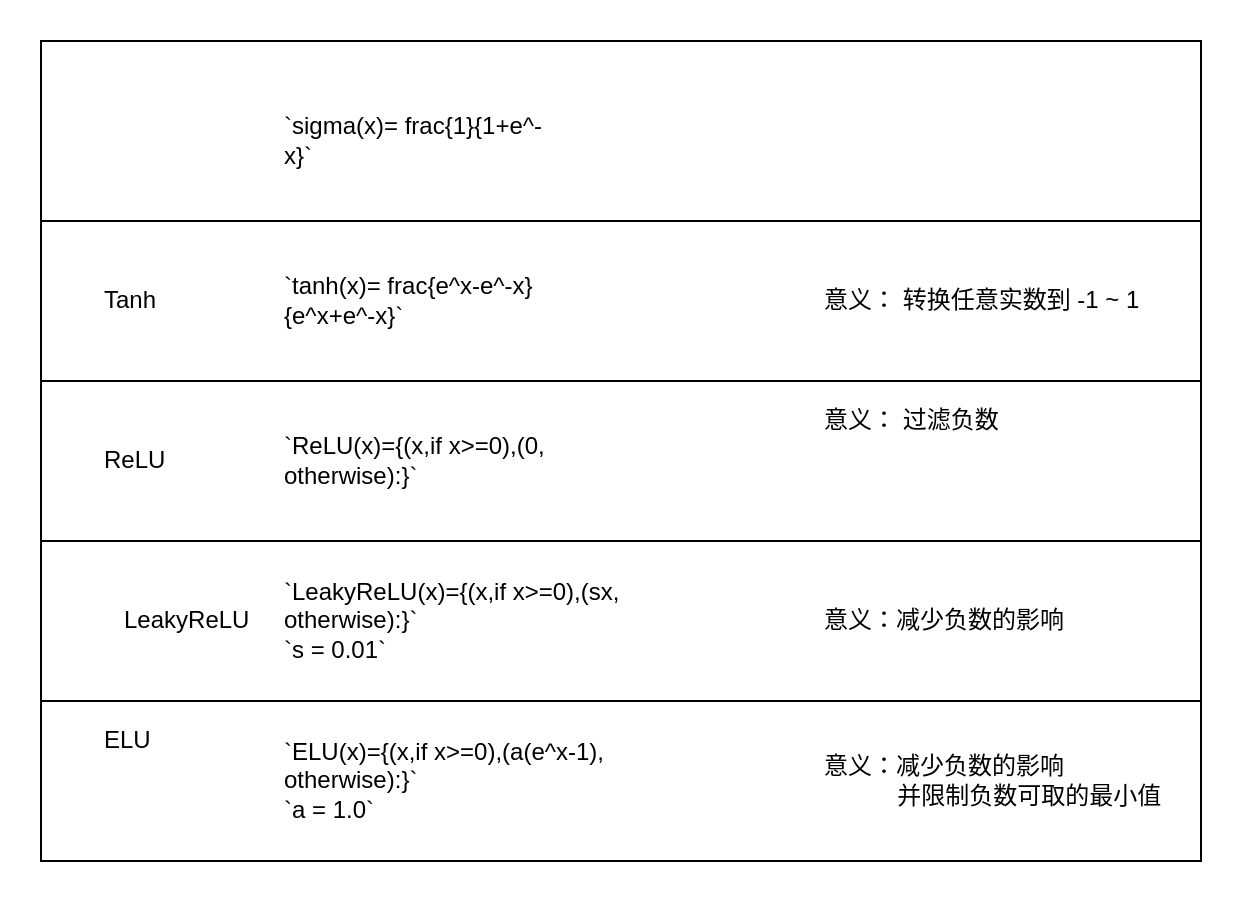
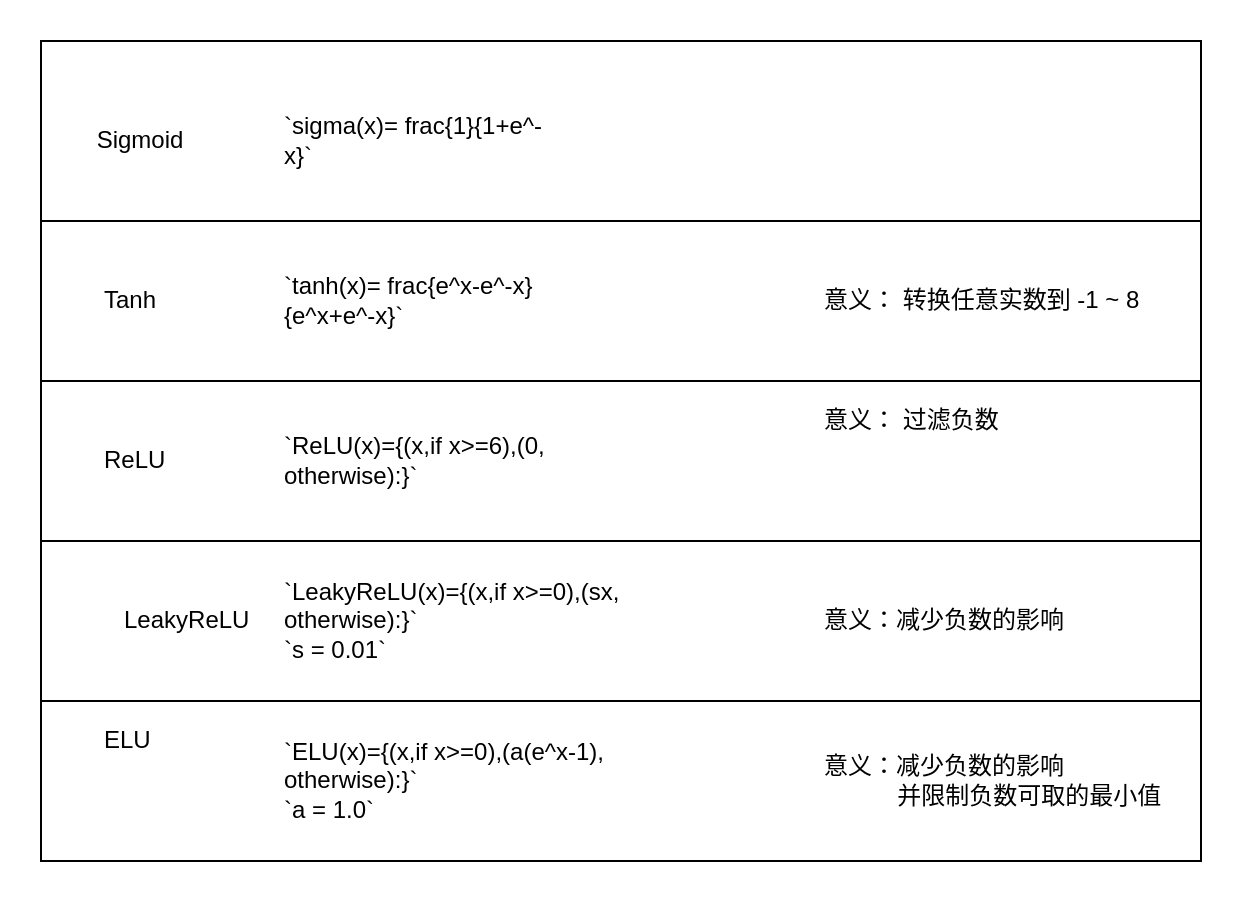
node "Sigmoid": added
node "意义： 转换任意实数到 -1 ~ 1": label "意义： 转换任意实数到 -1 ~ 1" -> "意义： 转换任意实数到 -1 ~ 8"
node "`ReLU(x)={(x,if x>=0),(0, otherwise):}`": label "`ReLU(x)={(x,if x>=0),(0, otherwise):}`" -> "`ReLU(x)={(x,if x>=6),(0, otherwise):}`"
